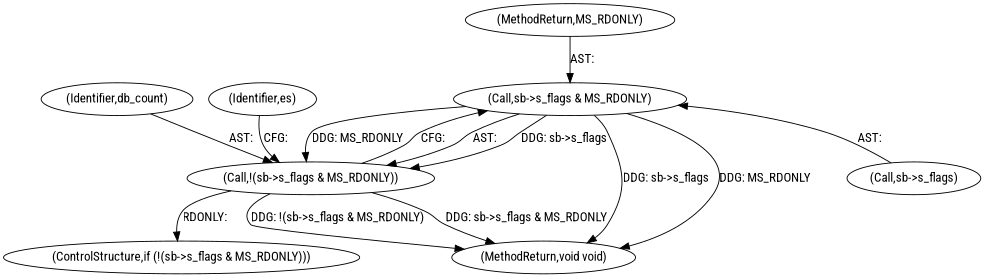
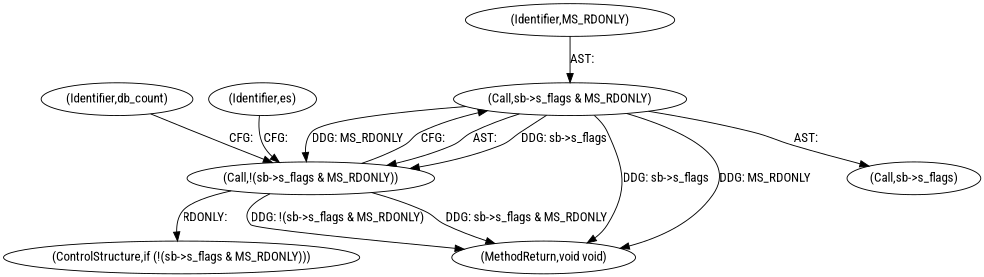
node "(MethodReturn,MS_RDONLY)": label "(MethodReturn,MS_RDONLY)" -> "(Identifier,MS_RDONLY)"
edge "(Call,sb->s_flags)" -> "(Call,sb->s_flags & MS_RDONLY)": reversed
edge "(Identifier,db_count)" -> "(Call,!(sb->s_flags & MS_RDONLY))": label "AST: " -> "CFG: "
